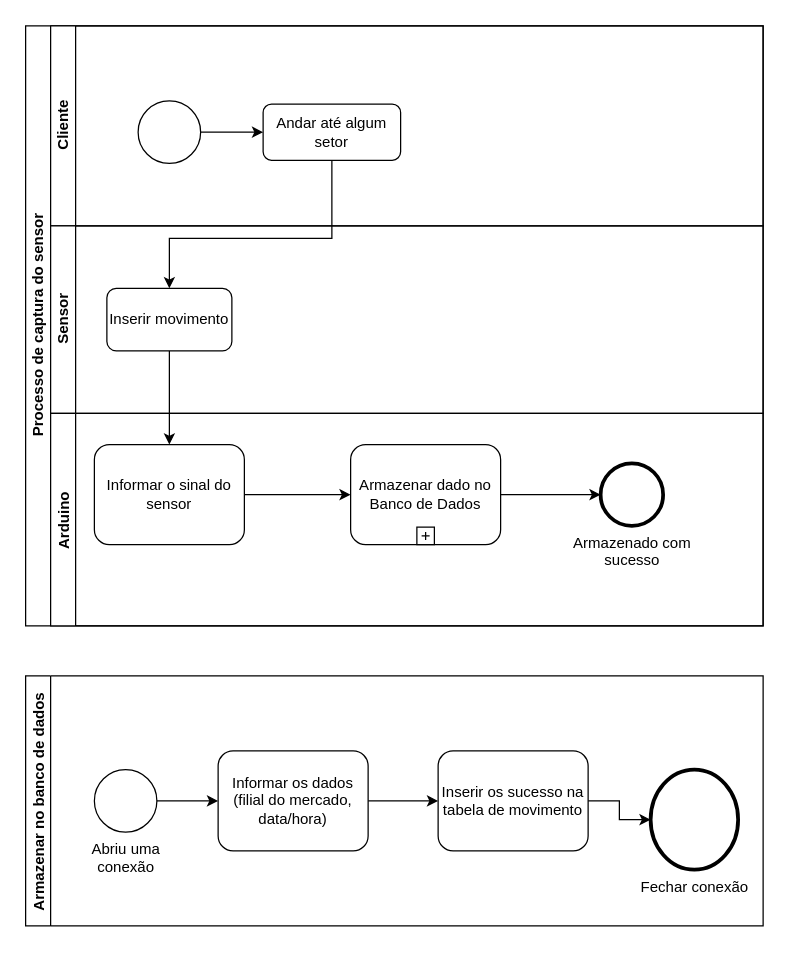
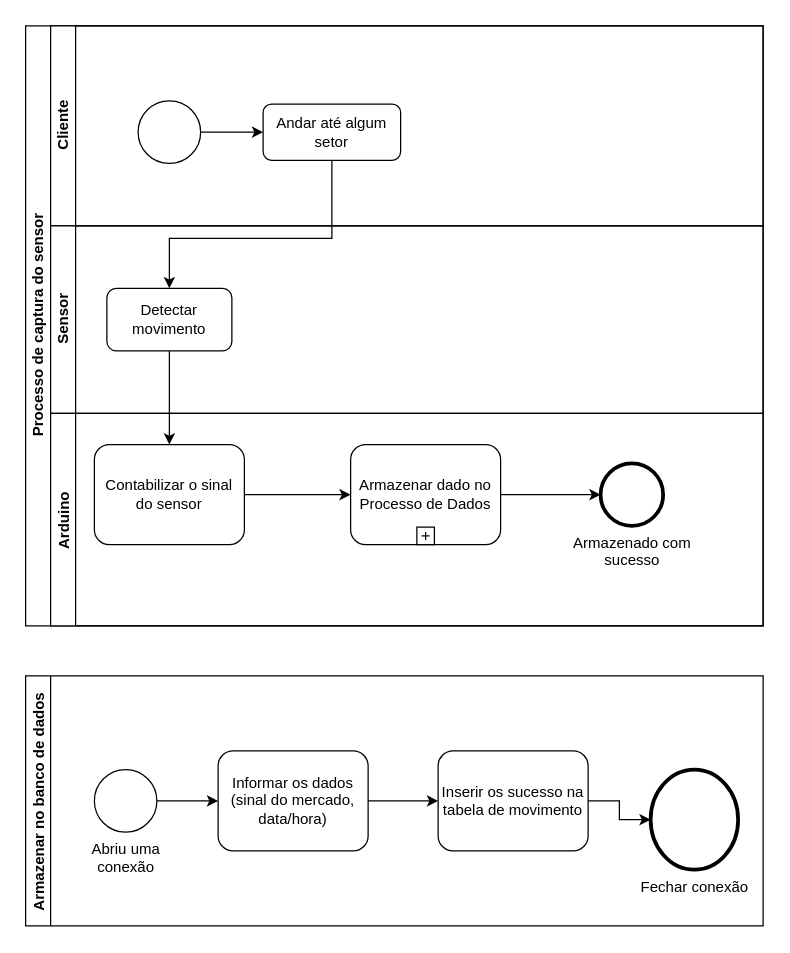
node "Inserir movimento": label "Inserir movimento" -> "Detectar movimento"
node "Informar o sinal do sensor": label "Informar o sinal do sensor" -> "Contabilizar o sinal do sensor"
node "Armazenar dado no Banco de Dados": label "Armazenar dado no Banco de Dados" -> "Armazenar dado no Processo de Dados"
node "Informar os dados (filial do mercado, data/hora)": label "Informar os dados (filial do mercado, data/hora)" -> "Informar os dados (sinal do mercado, data/hora)"
